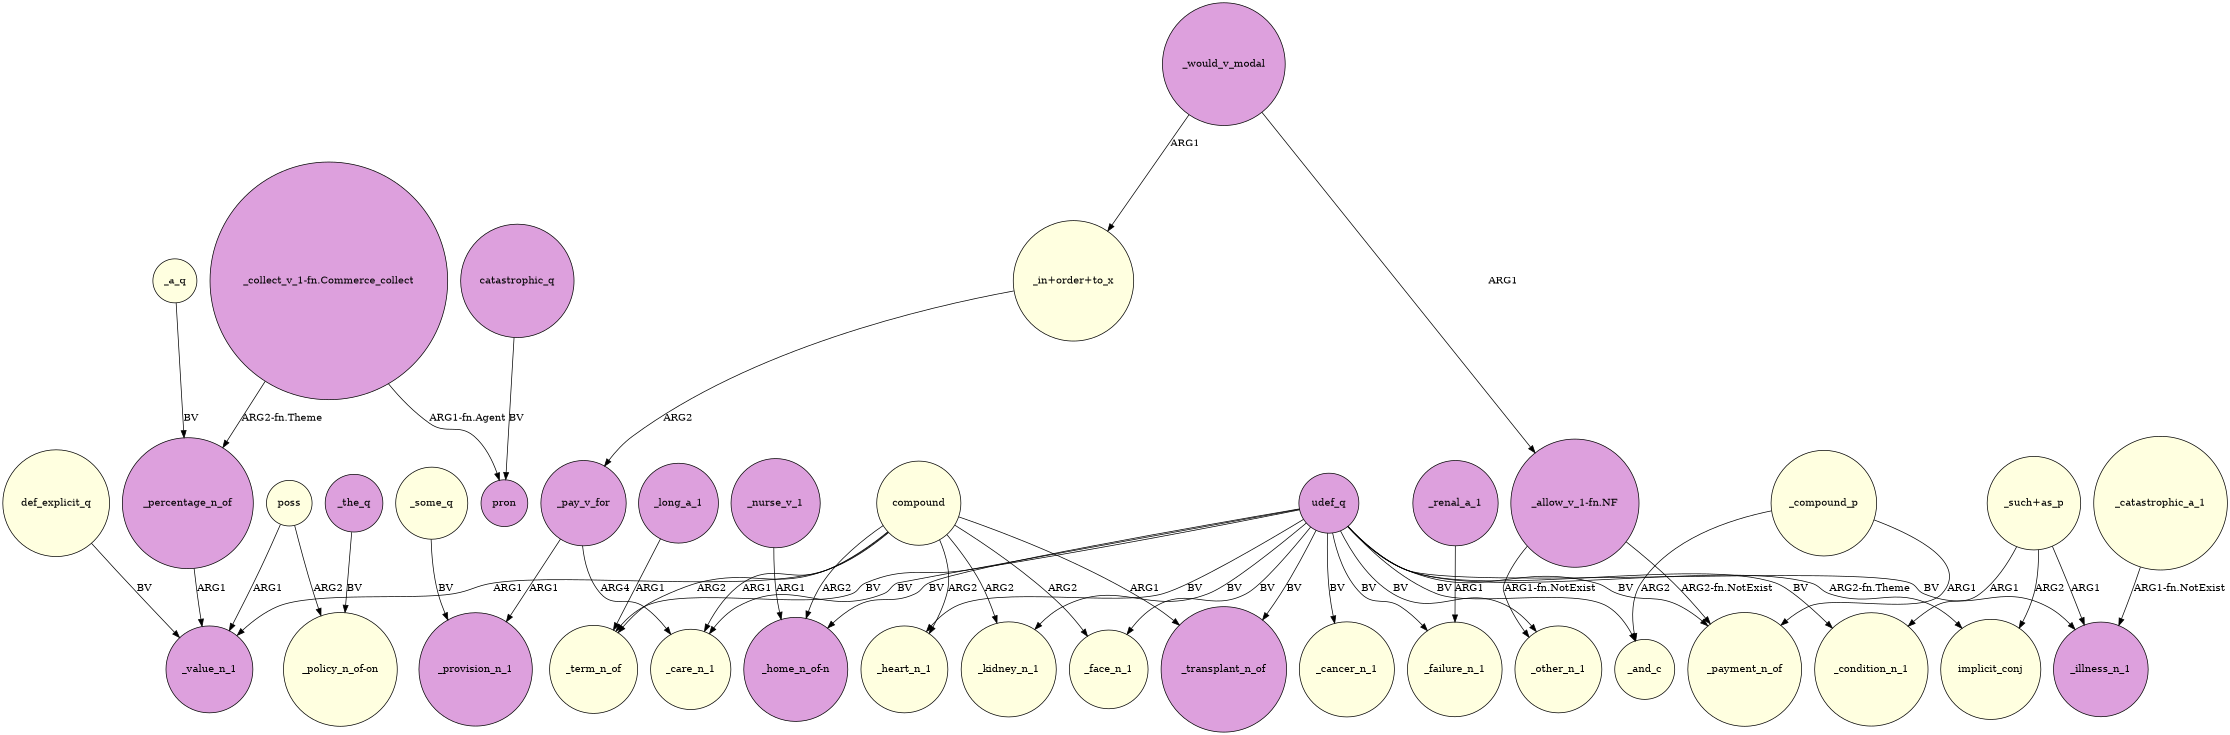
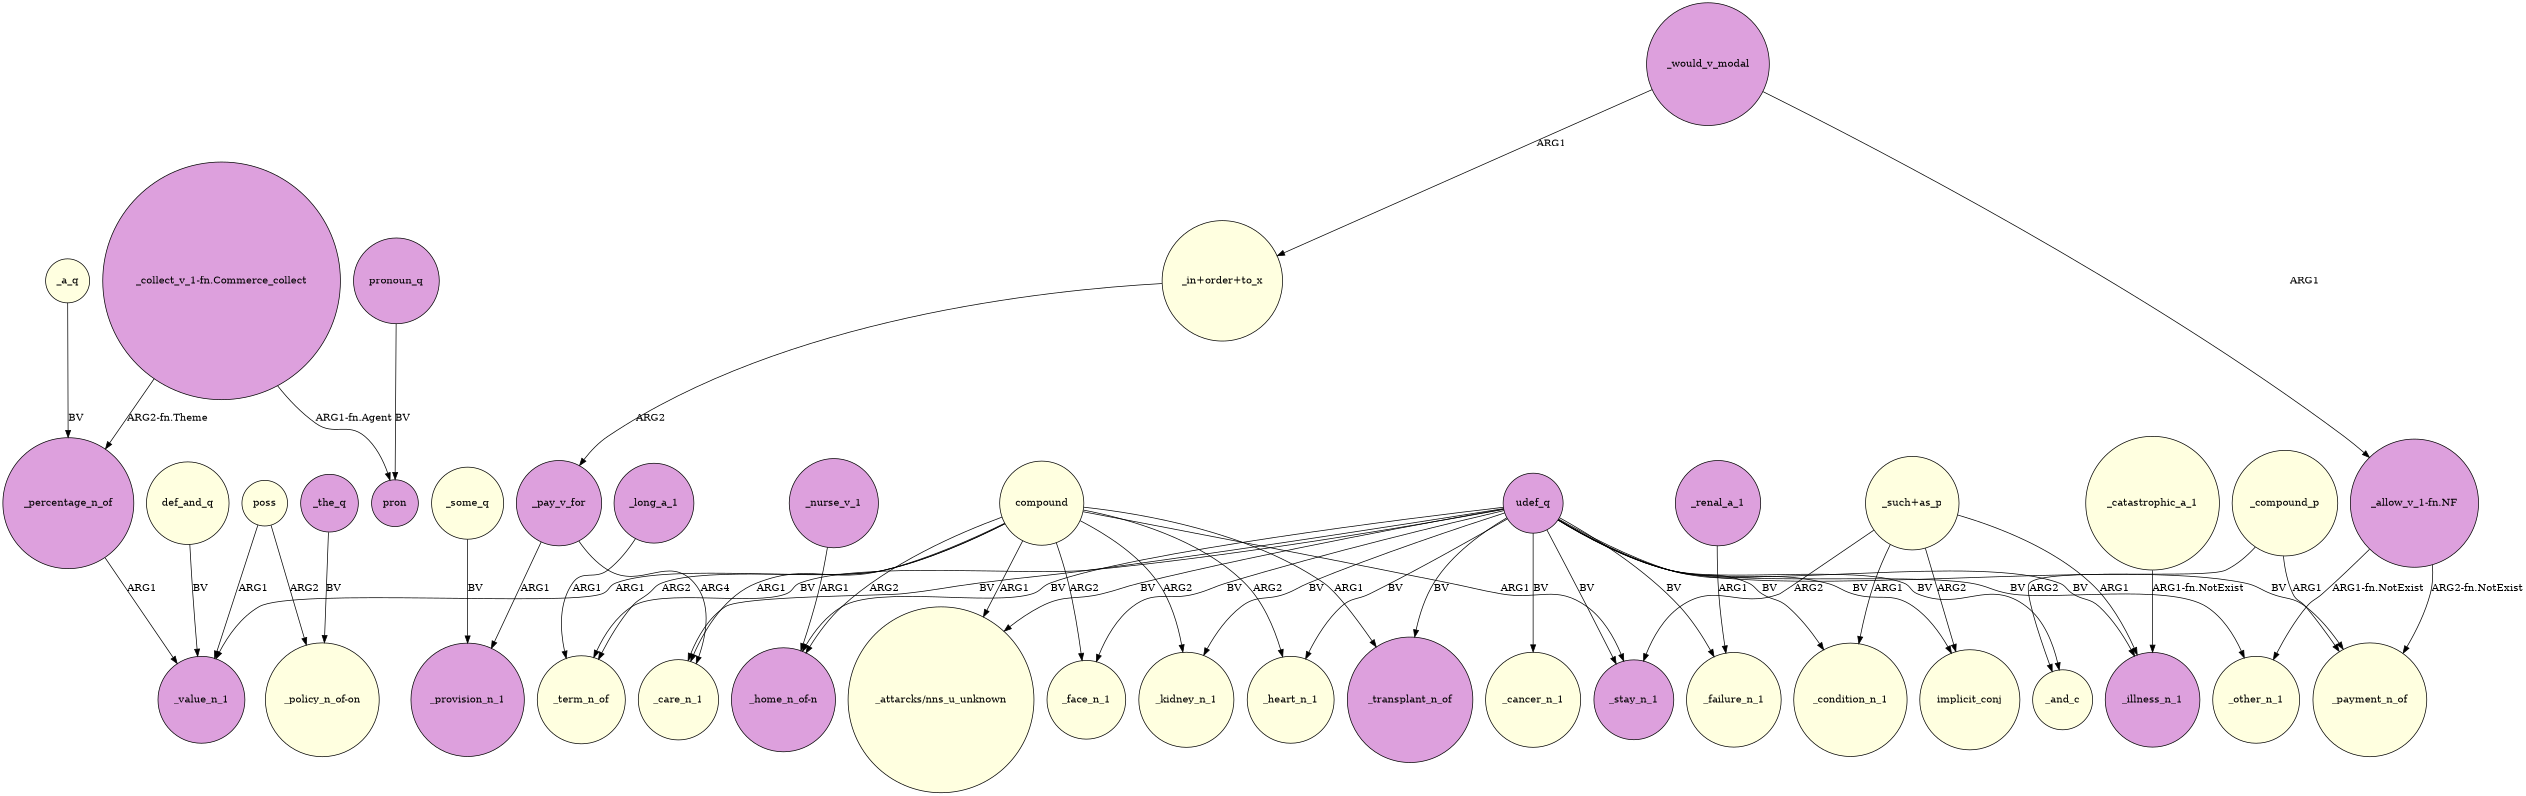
node "catastrophic_q": label "catastrophic_q" -> "pronoun_q"
node "def_explicit_q": label "def_explicit_q" -> "def_and_q"
edge "udef_q" -> "implicit_conj": label "ARG2-fn.Theme" -> "BV"
node "_attarcks/nns_u_unknown": added
node "_stay_n_1": added
